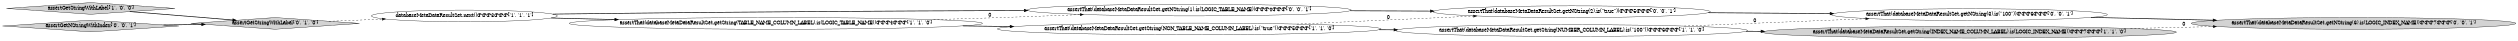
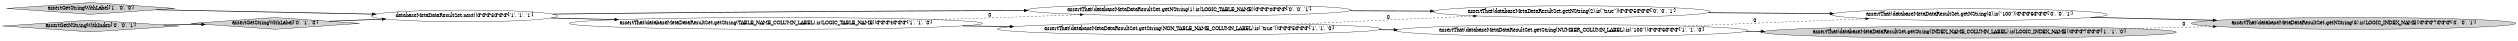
edge "assertGetStringWithLabel['1', '0', '0']" -> "assertGetStringWithLabel['0', '1', '0']": now "assertGetStringWithLabel['1', '0', '0']" -> "databaseMetaDataResultSet.next()@@@3@@@['1', '1', '1']"
edge "assertGetStringWithLabel['0', '1', '0']" -> "databaseMetaDataResultSet.next()@@@3@@@['1', '1', '1']": style dashed -> bold
